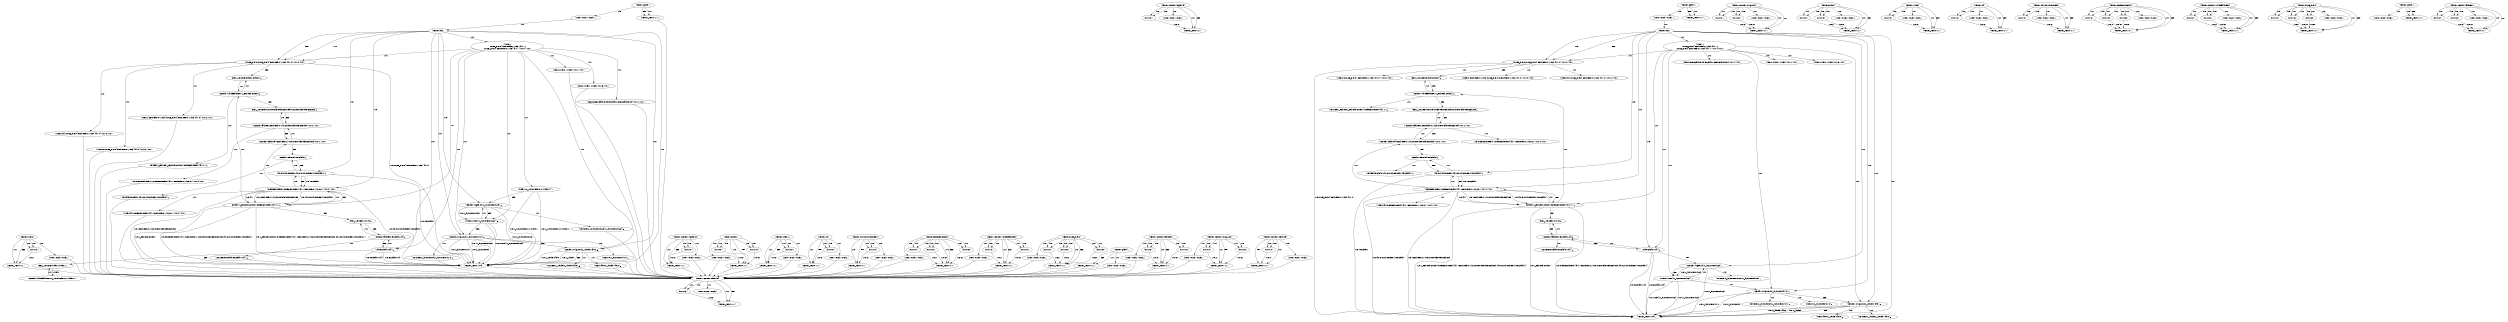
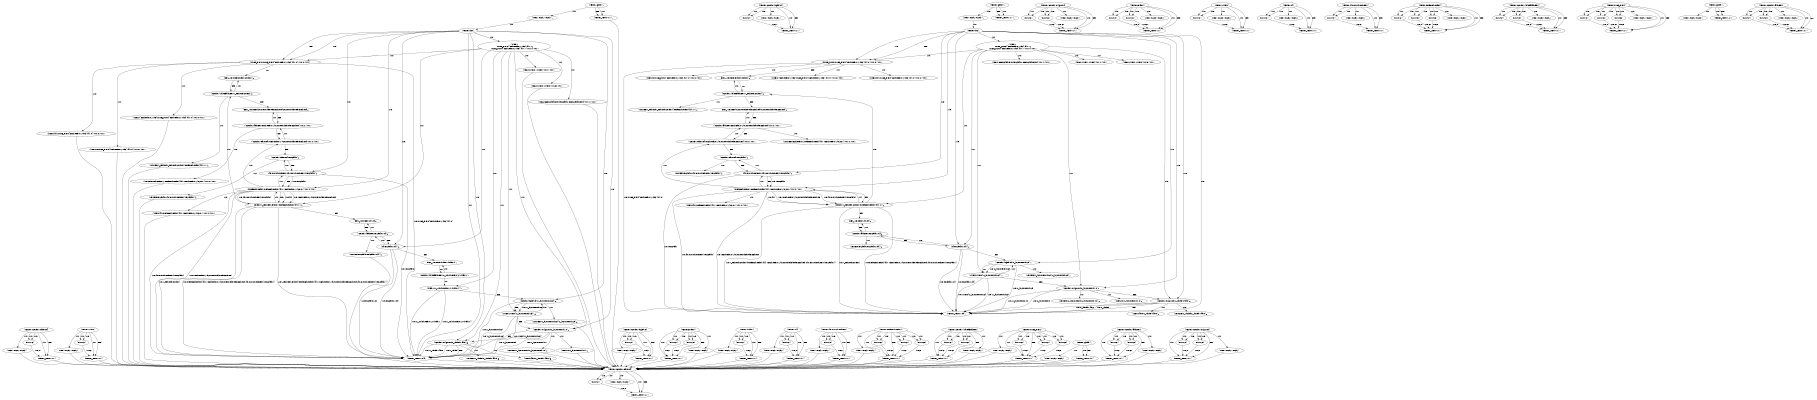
edge "(FIELD_IDENTIFIER,shutdown,shutdown)" -> "(<operator>.indirectFieldAccess,m_mainThreadProxy->shutdown)": label "ASSERT: " -> "CFG: "
edge "(<operator>.indirectFieldAccess,m_mainThreadProxy->shutdown)" -> "(shutdown,m_mainThreadProxy->shutdown())": added, label "CFG:"
